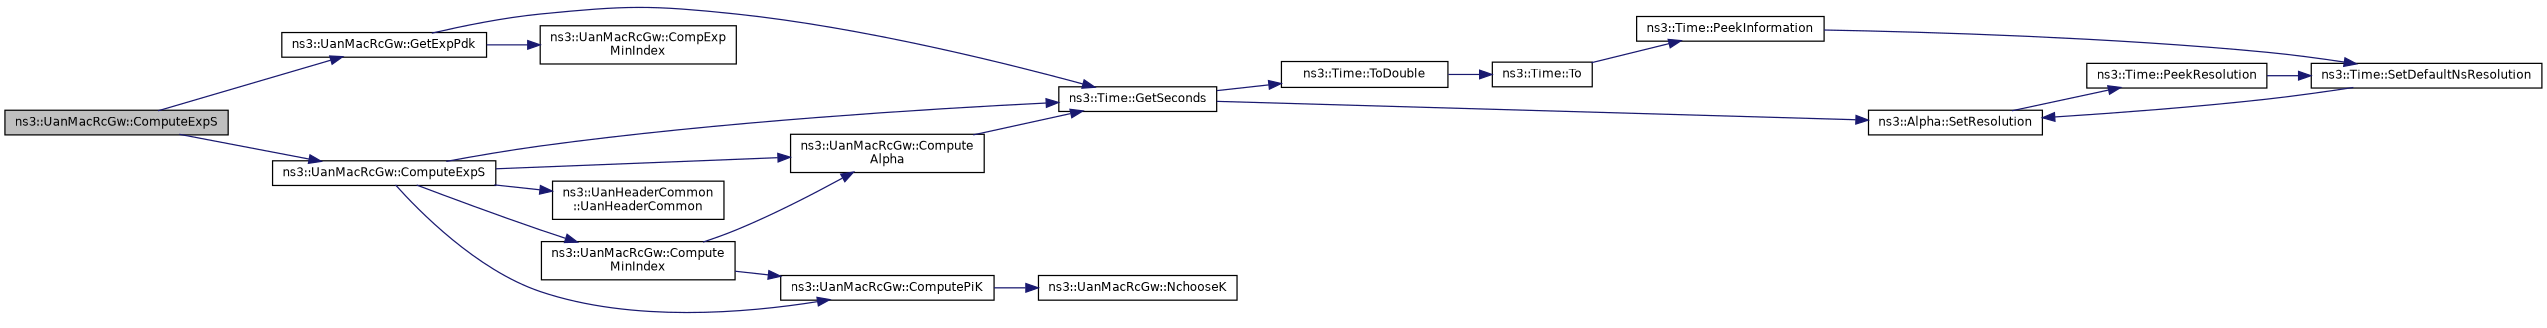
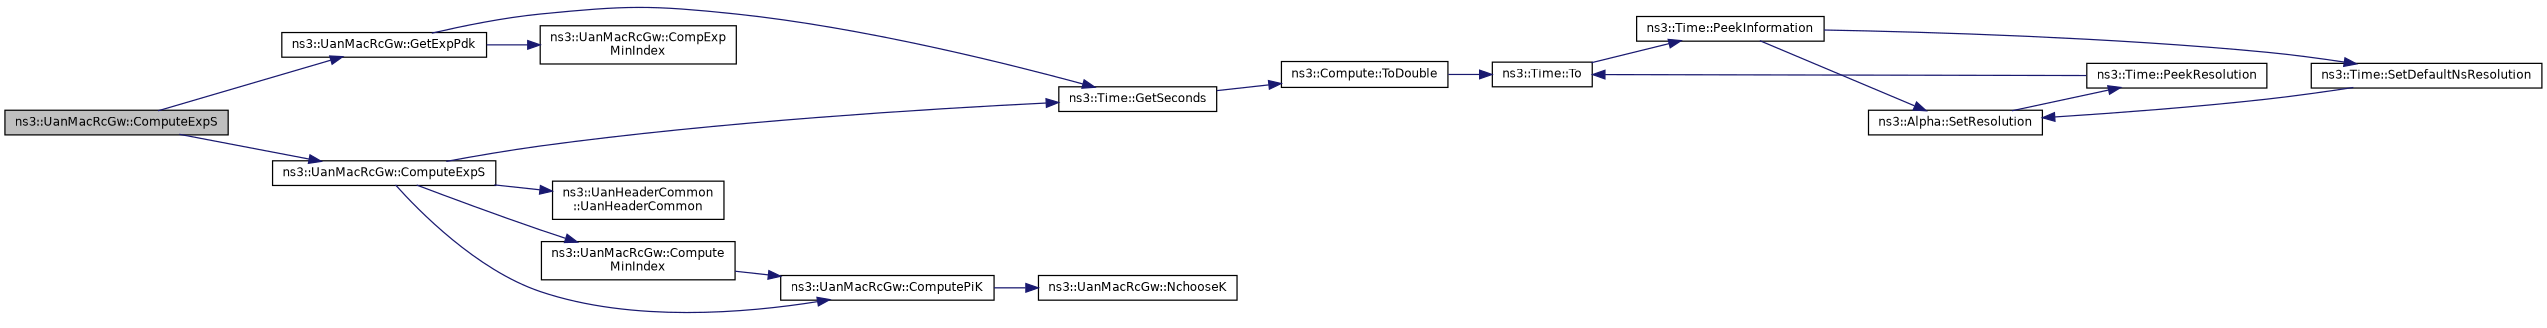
node "ns3::Time::ToDouble": label "ns3::Time::ToDouble" -> "ns3::Compute::ToDouble"
edge "ns3::Time::PeekResolution" -> "ns3::Time::SetDefaultNsResolution": now "ns3::Time::PeekResolution" -> "ns3::Time::To"
edge "ns3::Time::GetSeconds" -> "ns3::Alpha::SetResolution": now "ns3::Time::PeekInformation" -> "ns3::Alpha::SetResolution"
node "ns3::UanMacRcGw::Compute Alpha": removed
